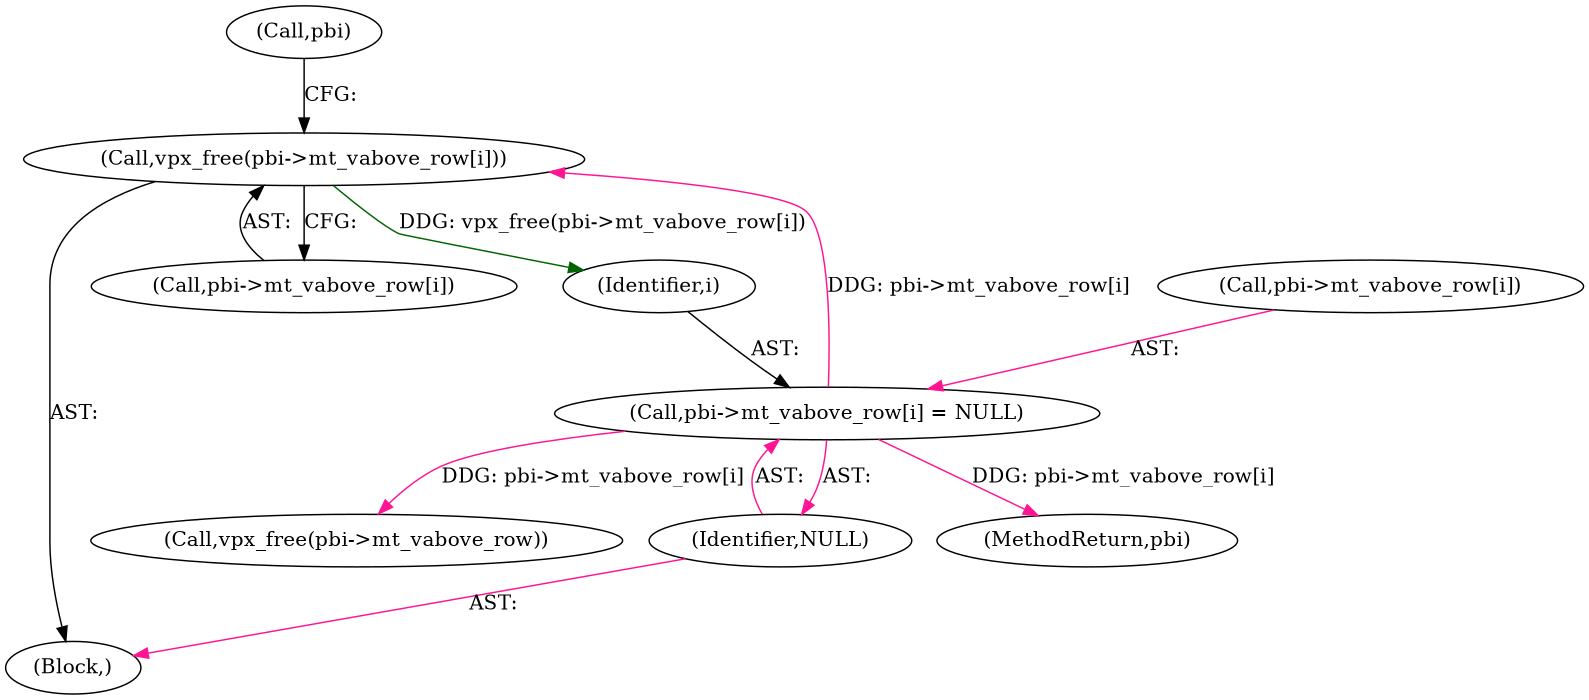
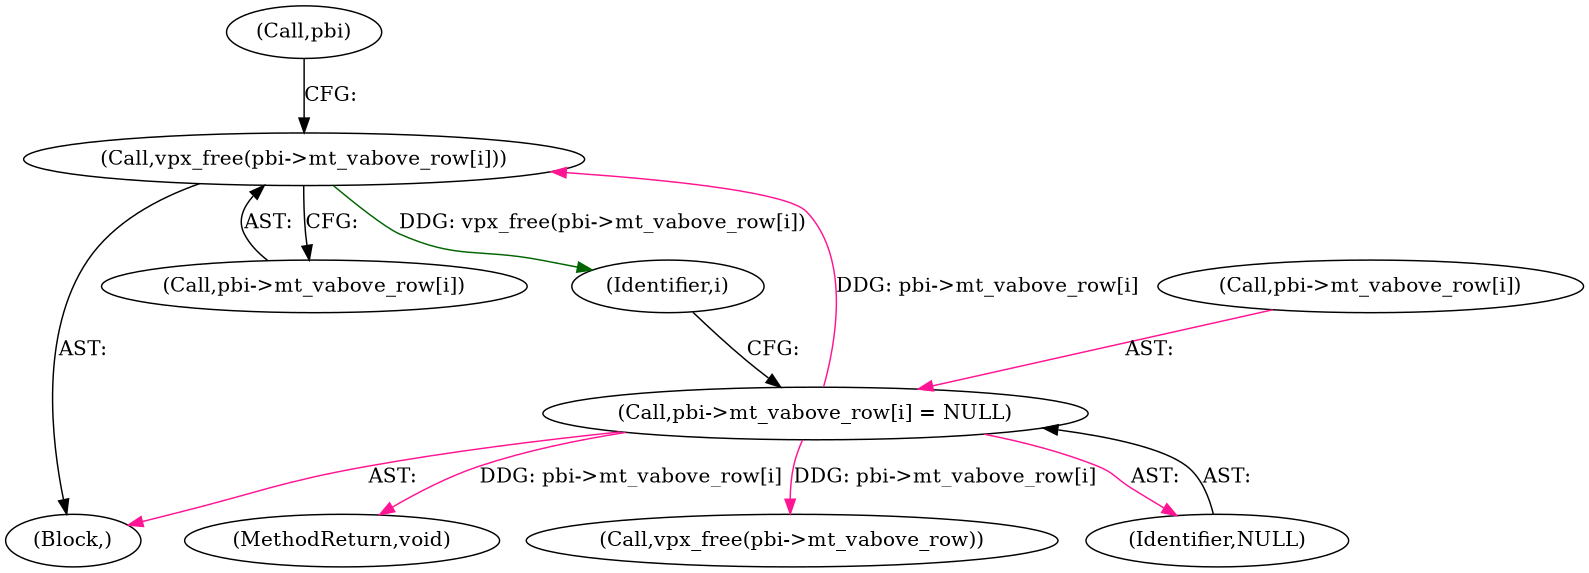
edge "(Identifier,i)" -> "(Call,pbi->mt_vabove_row[i] = NULL)": label "AST: " -> "CFG: "
edge "(Identifier,NULL)" -> "(Call,pbi->mt_vabove_row[i] = NULL)": color deeppink -> black
node "(MethodReturn,pbi)": label "(MethodReturn,pbi)" -> "(MethodReturn,void)"
edge "(Identifier,NULL)" -> "(Block,)": now "(Call,pbi->mt_vabove_row[i] = NULL)" -> "(Block,)"
